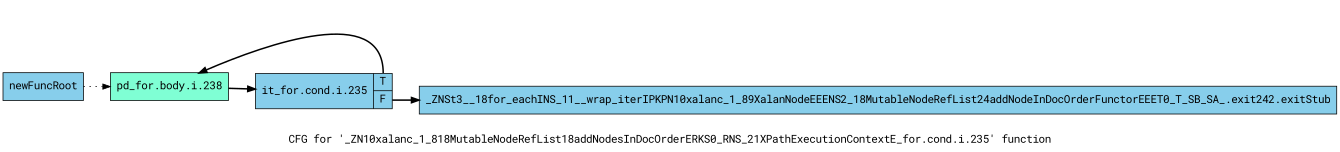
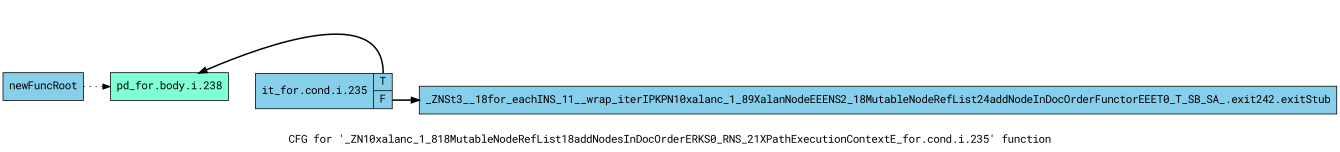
edge "pd_for.body.i.238" -> "it_for.cond.i.235": removed
